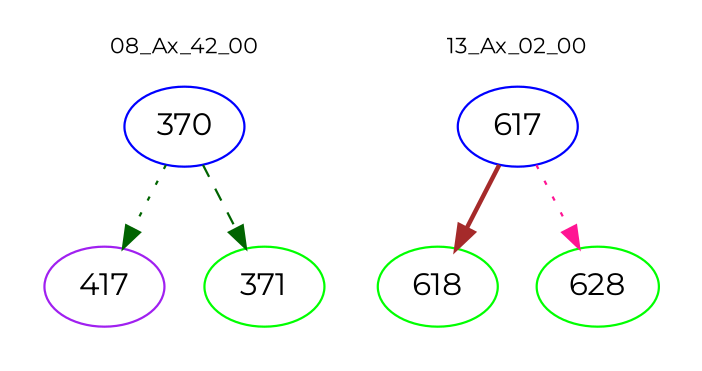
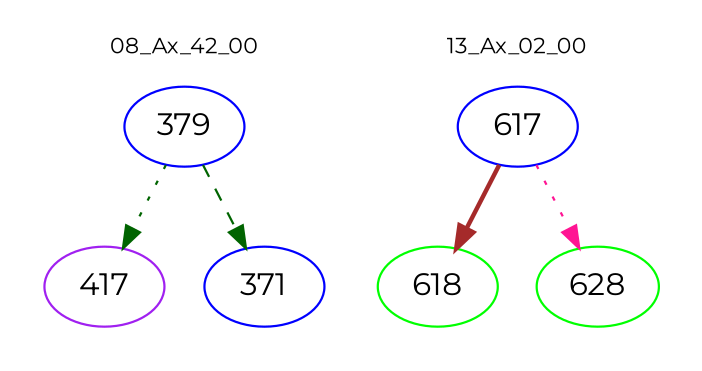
node "370": label "370" -> "379"
node "371": color green -> blue
